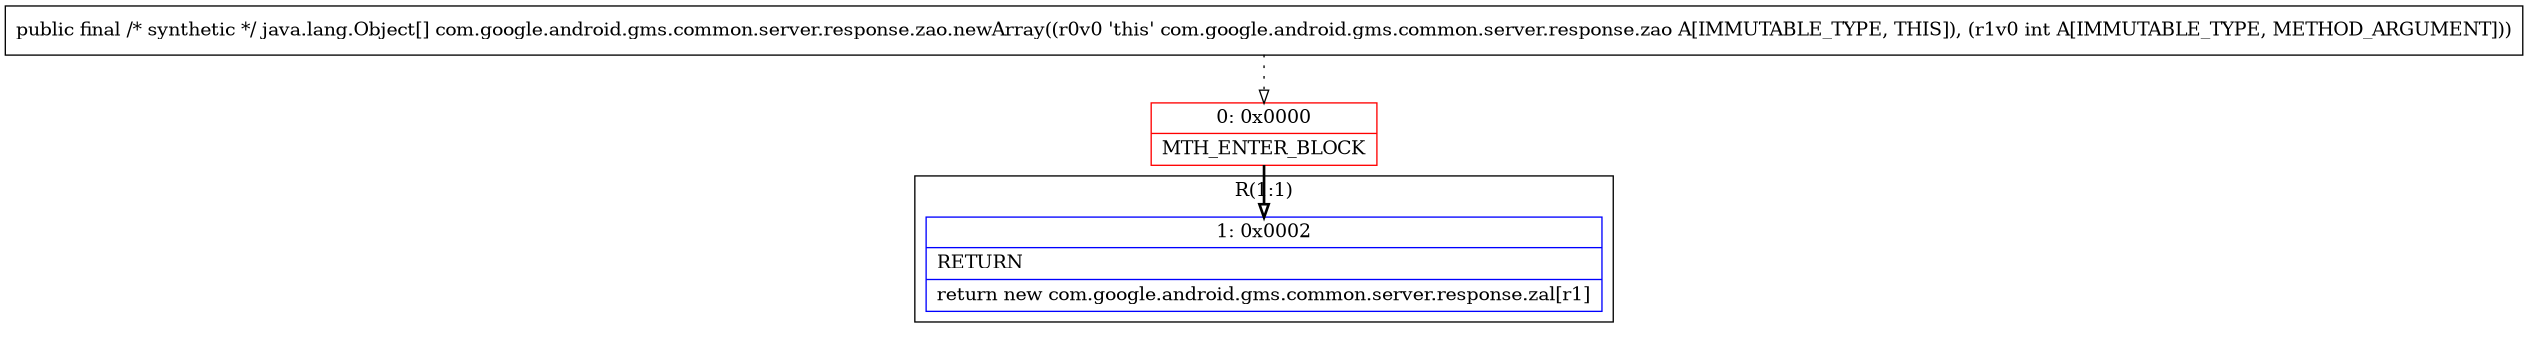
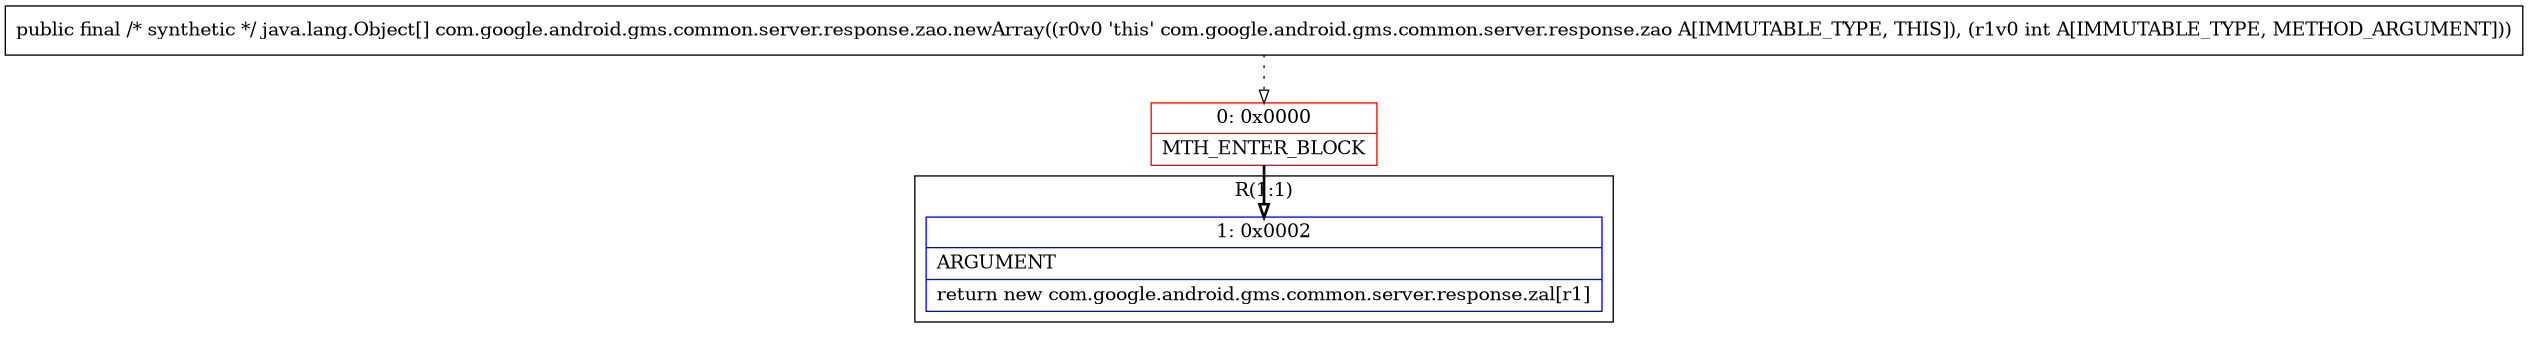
node "1: 0x0002": text "RETURN" -> "ARGUMENT"
